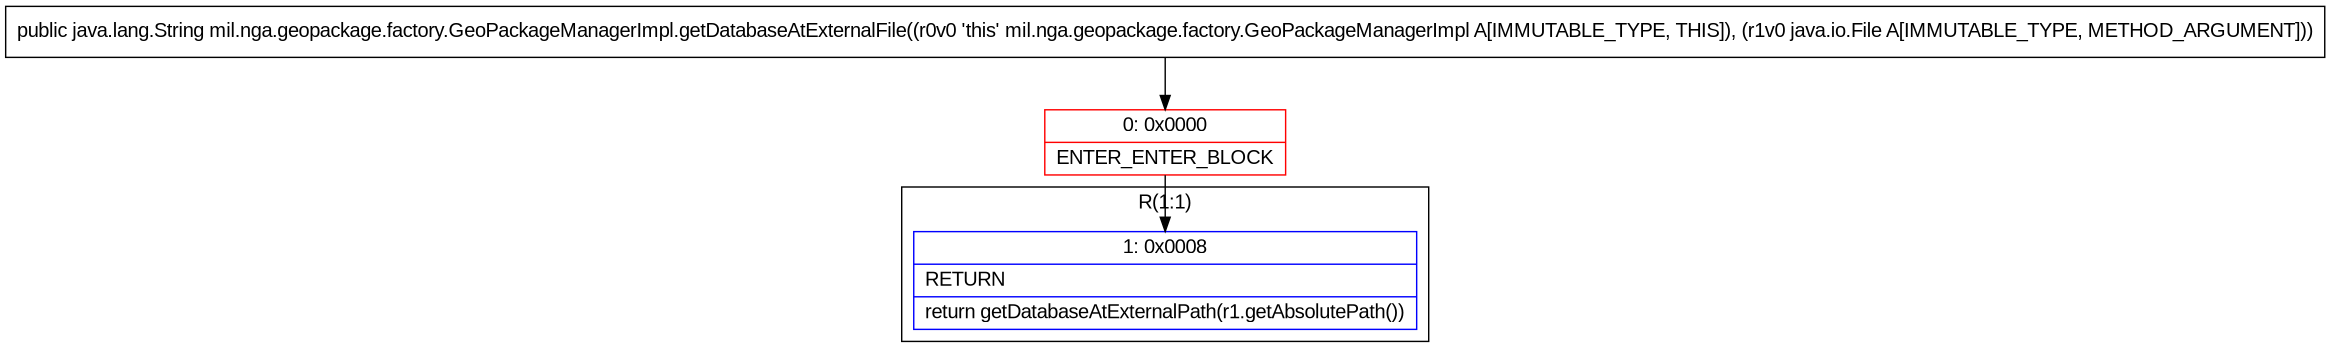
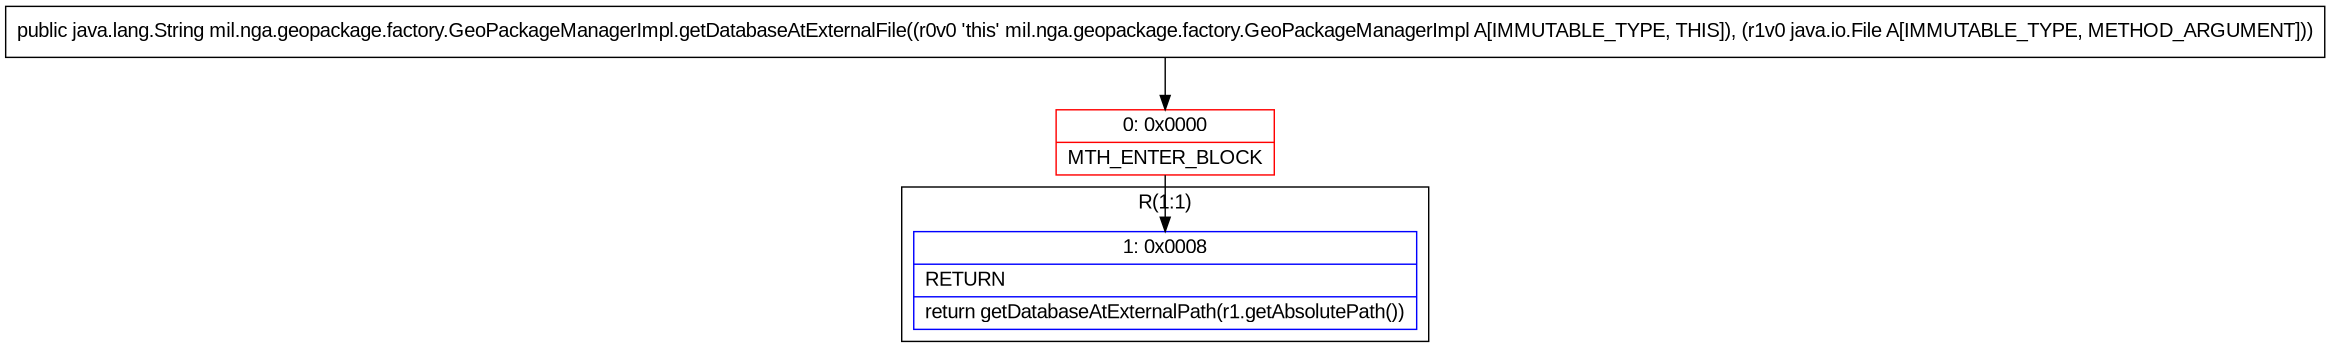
node "0: 0x0000": text "ENTER_ENTER_BLOCK" -> "MTH_ENTER_BLOCK"
